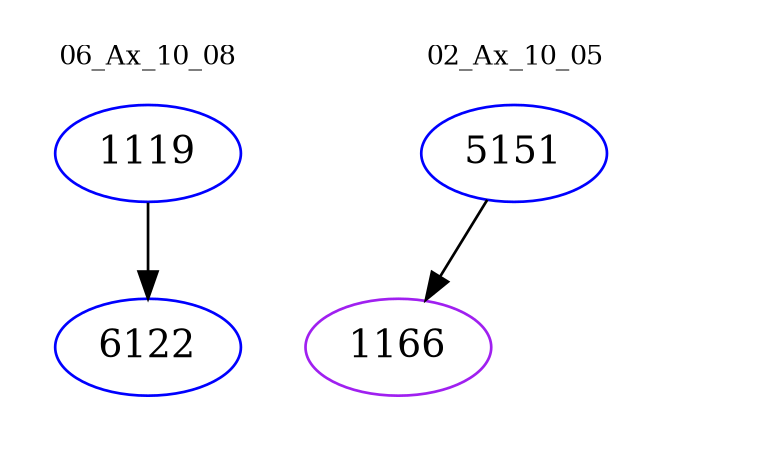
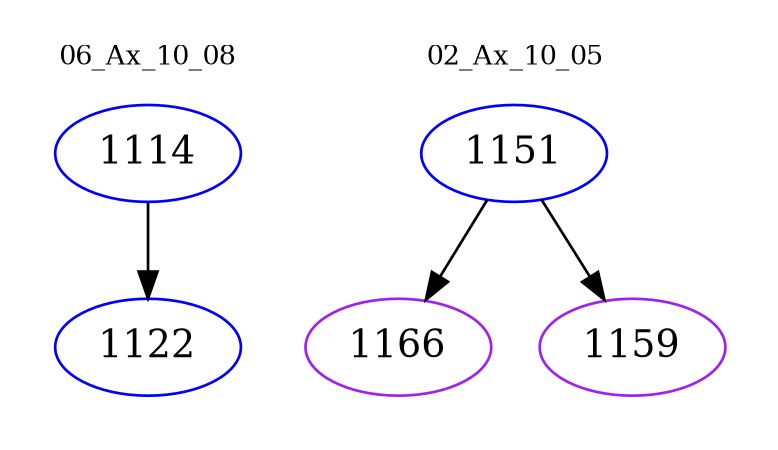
node "1119": label "1119" -> "1114"
node "5151": label "5151" -> "1151"
node "6122": label "6122" -> "1122"
node "1159": added
